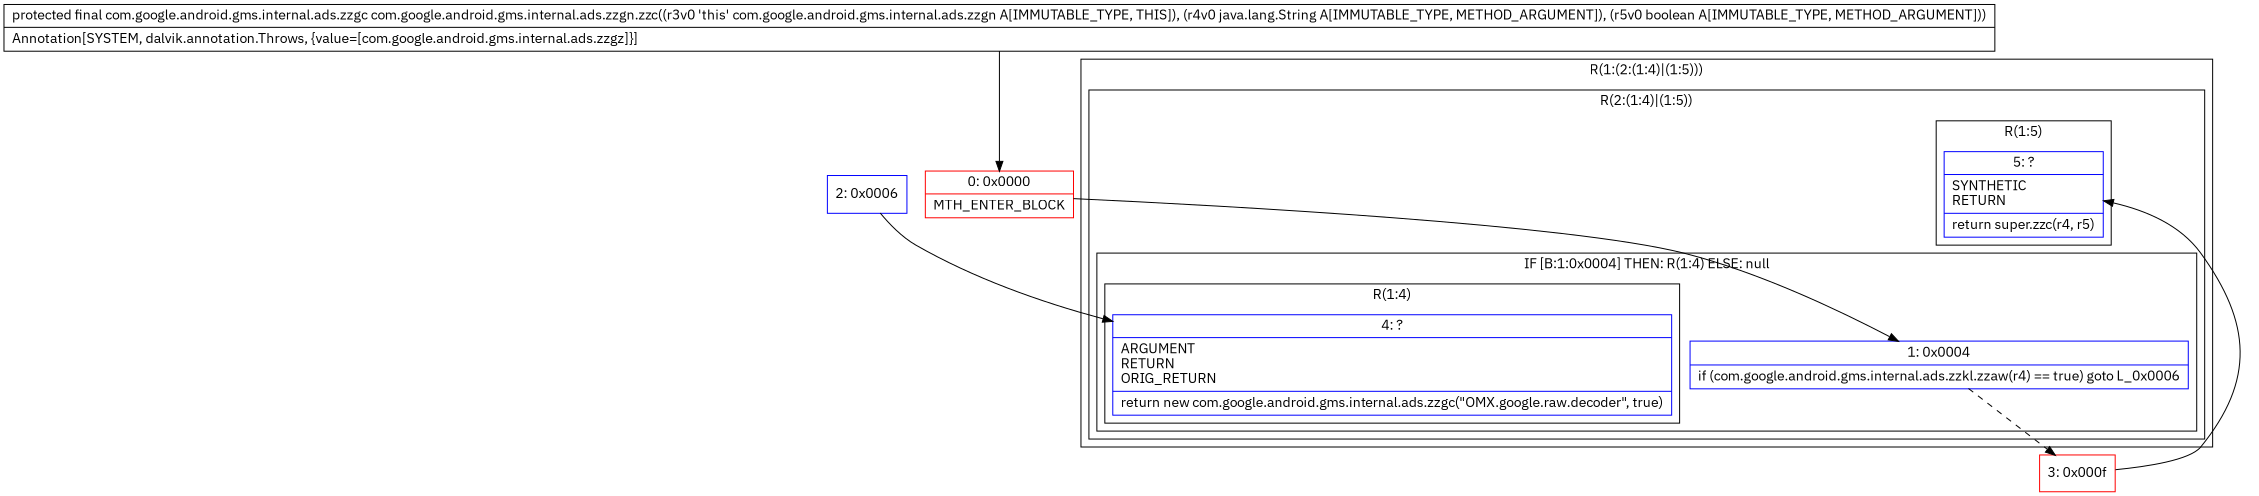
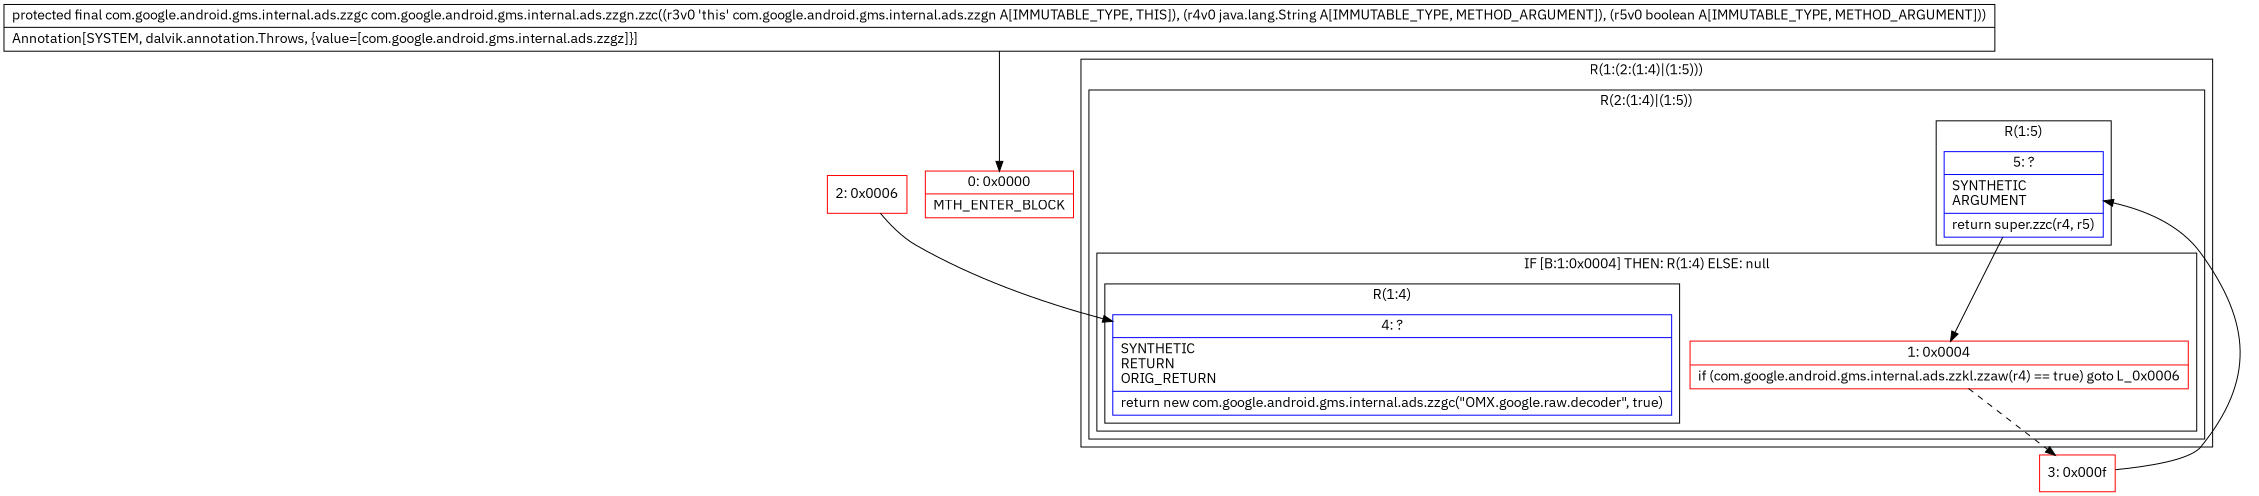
node "2: 0x0006": color blue -> red
node "5: ?": text "RETURN" -> "ARGUMENT"
edge "0: 0x0000" -> "1: 0x0004": now "5: ?" -> "1: 0x0004"
node "4: ?": text "ARGUMENT" -> "SYNTHETIC"
node "1: 0x0004": color blue -> red
